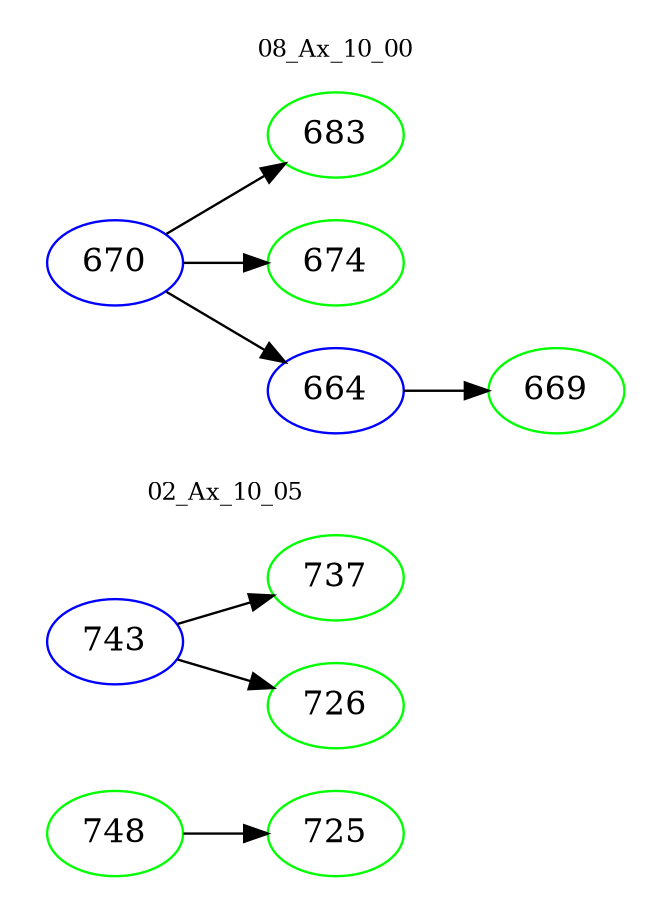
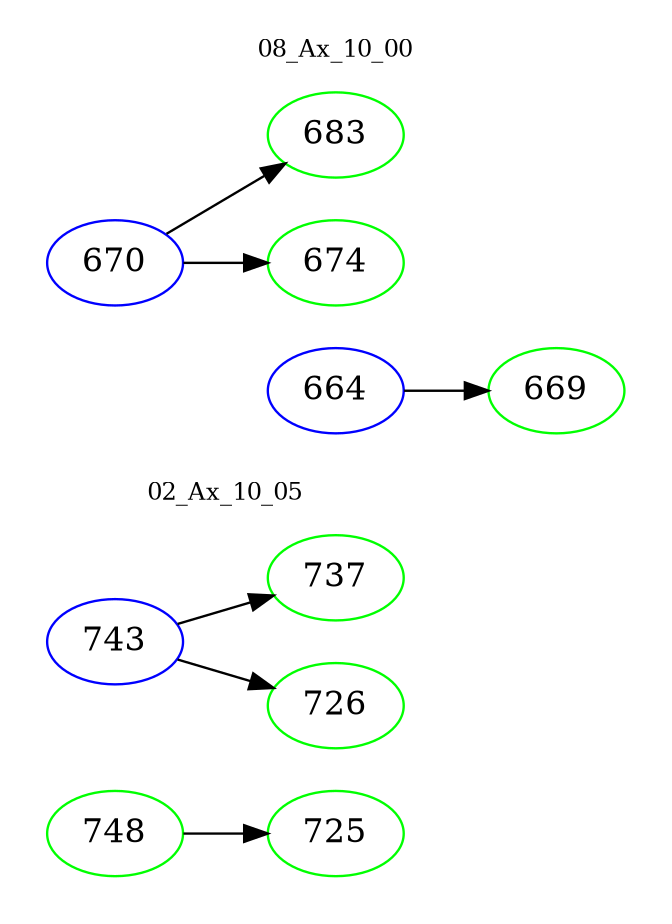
edge "670" -> "664": removed
